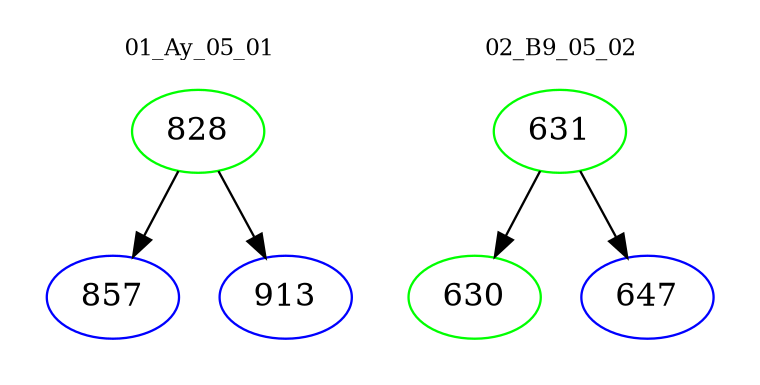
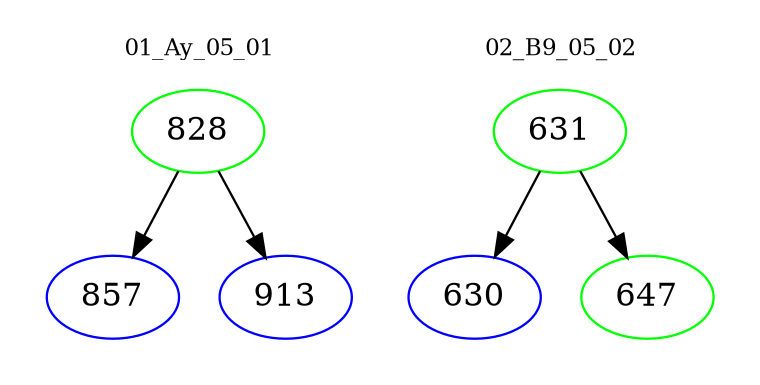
node "630": color green -> blue
node "647": color blue -> green
